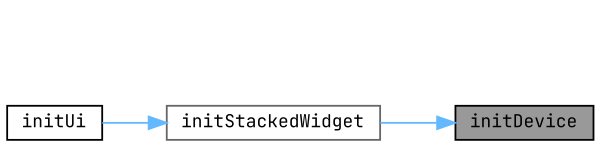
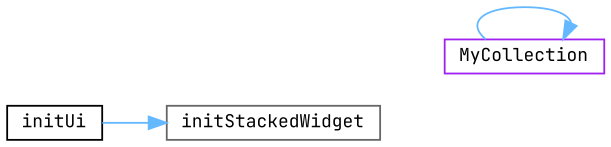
node "MyCollection": added
node "initDevice": removed
